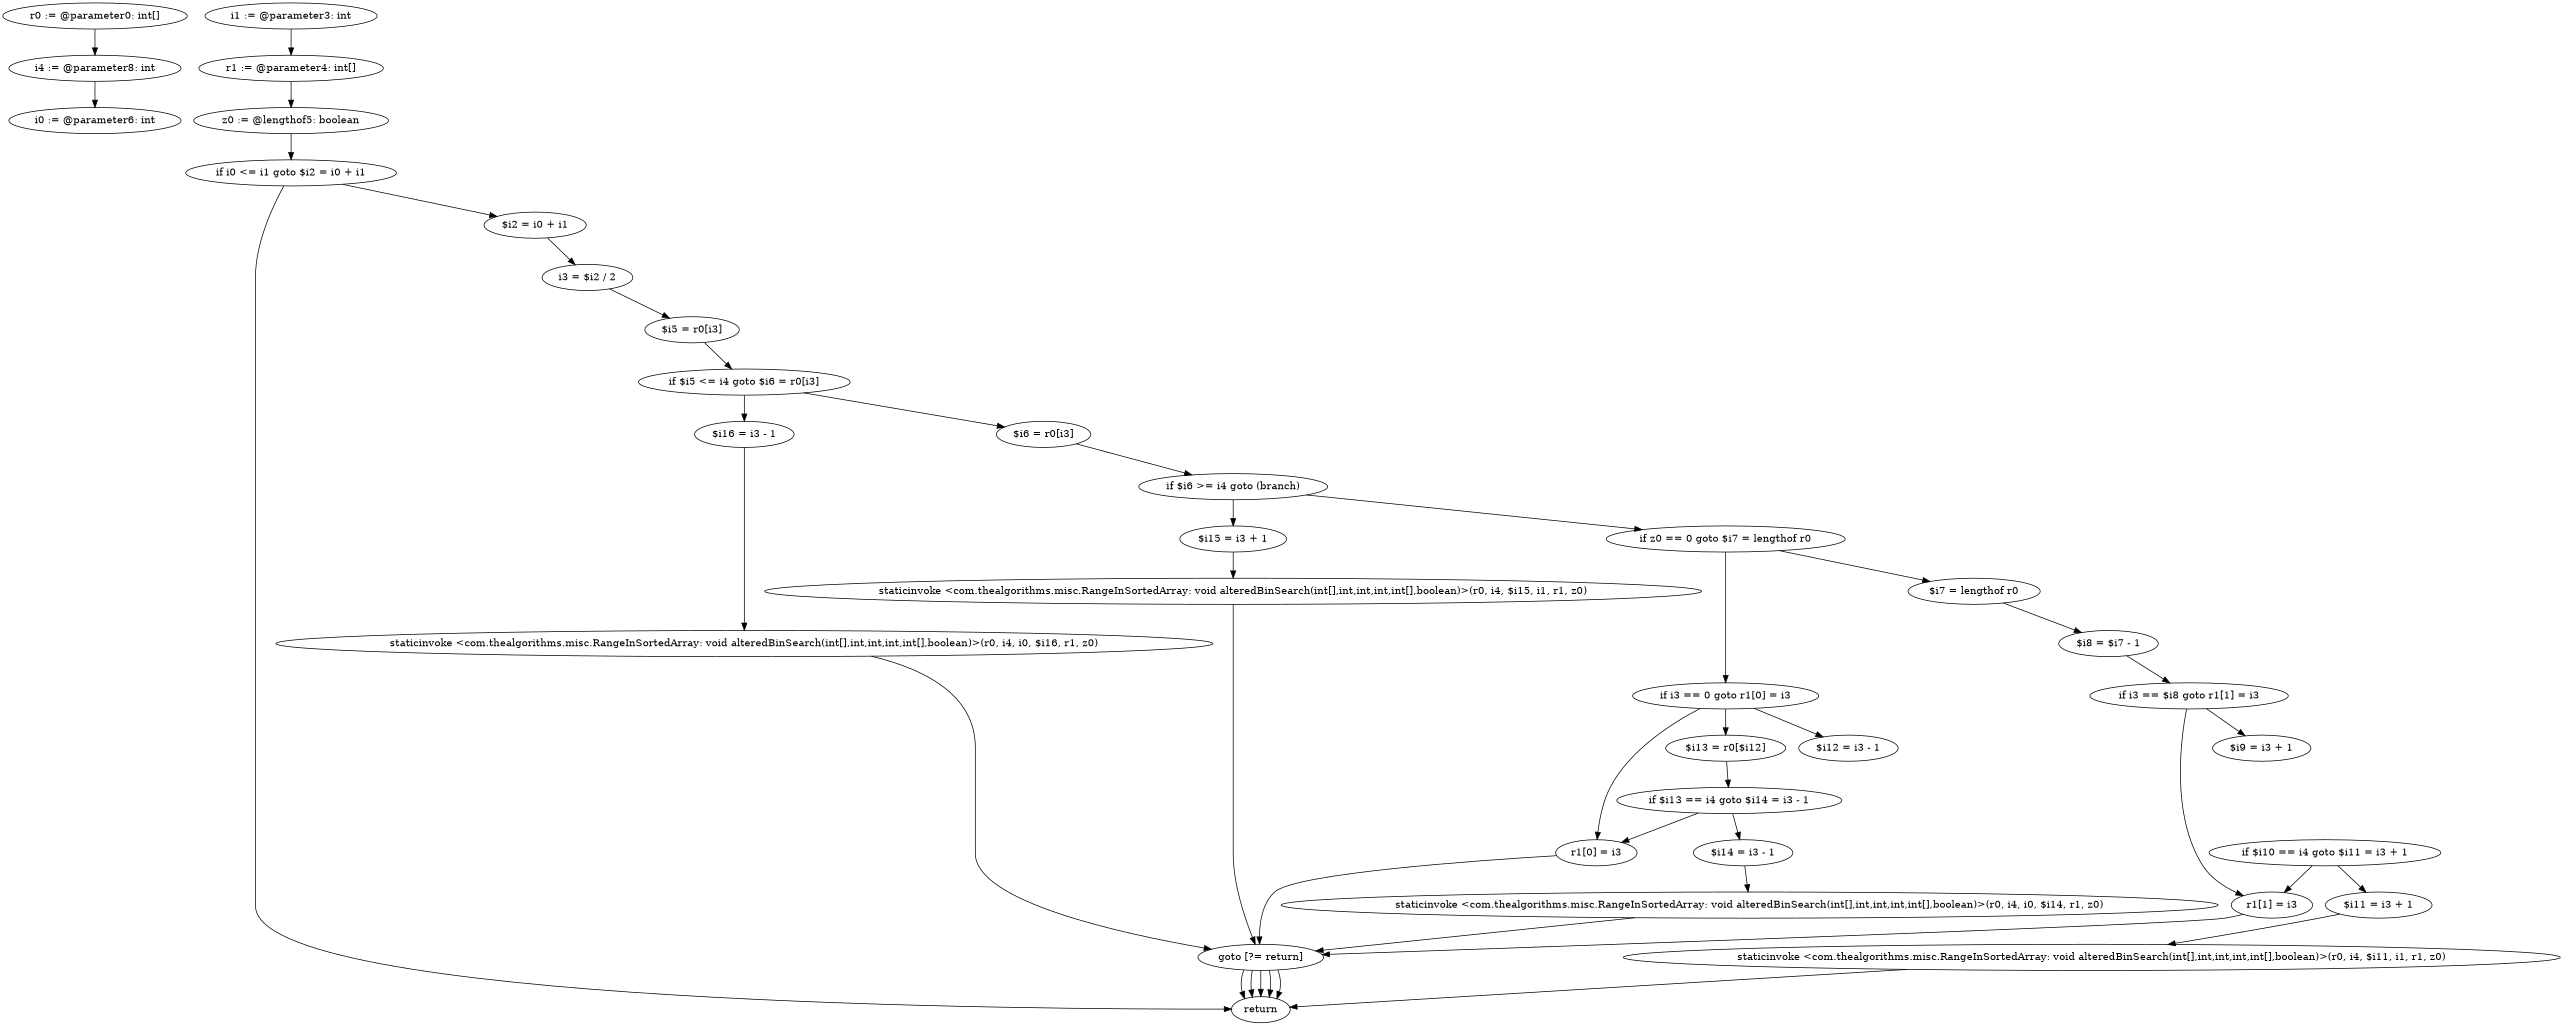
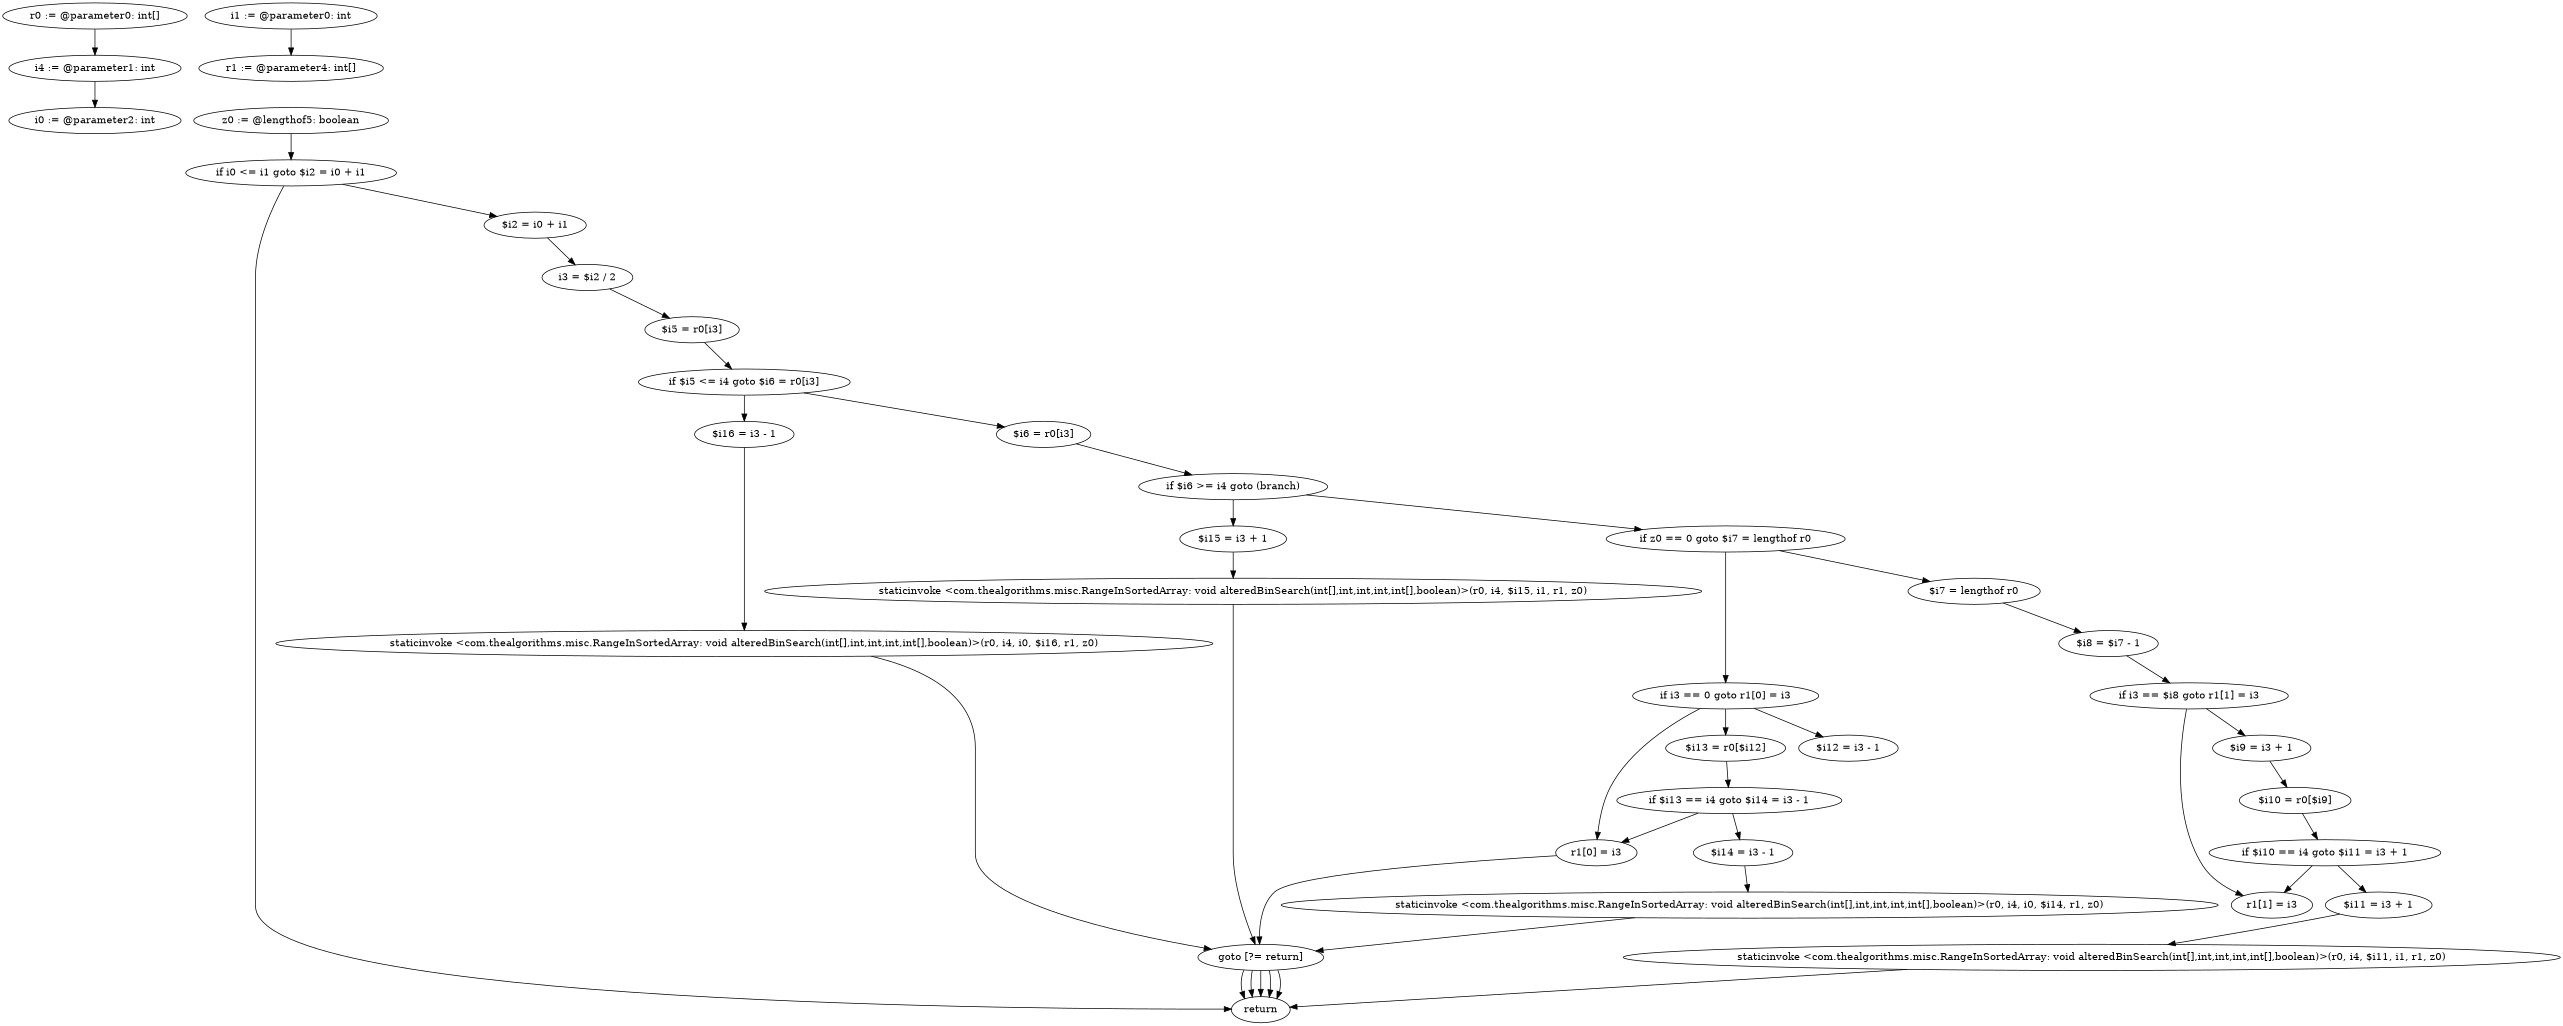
node "i1 := @parameter3: int": label "i1 := @parameter3: int" -> "i1 := @parameter0: int"
node "i4 := @parameter8: int": label "i4 := @parameter8: int" -> "i4 := @parameter1: int"
edge "r1 := @parameter4: int[]" -> "z0 := @lengthof5: boolean": removed
node "i0 := @parameter6: int": label "i0 := @parameter6: int" -> "i0 := @parameter2: int"
node "$i10 = r0[$i9]": added
edge "r1[1] = i3" -> "goto [?= return]": removed
